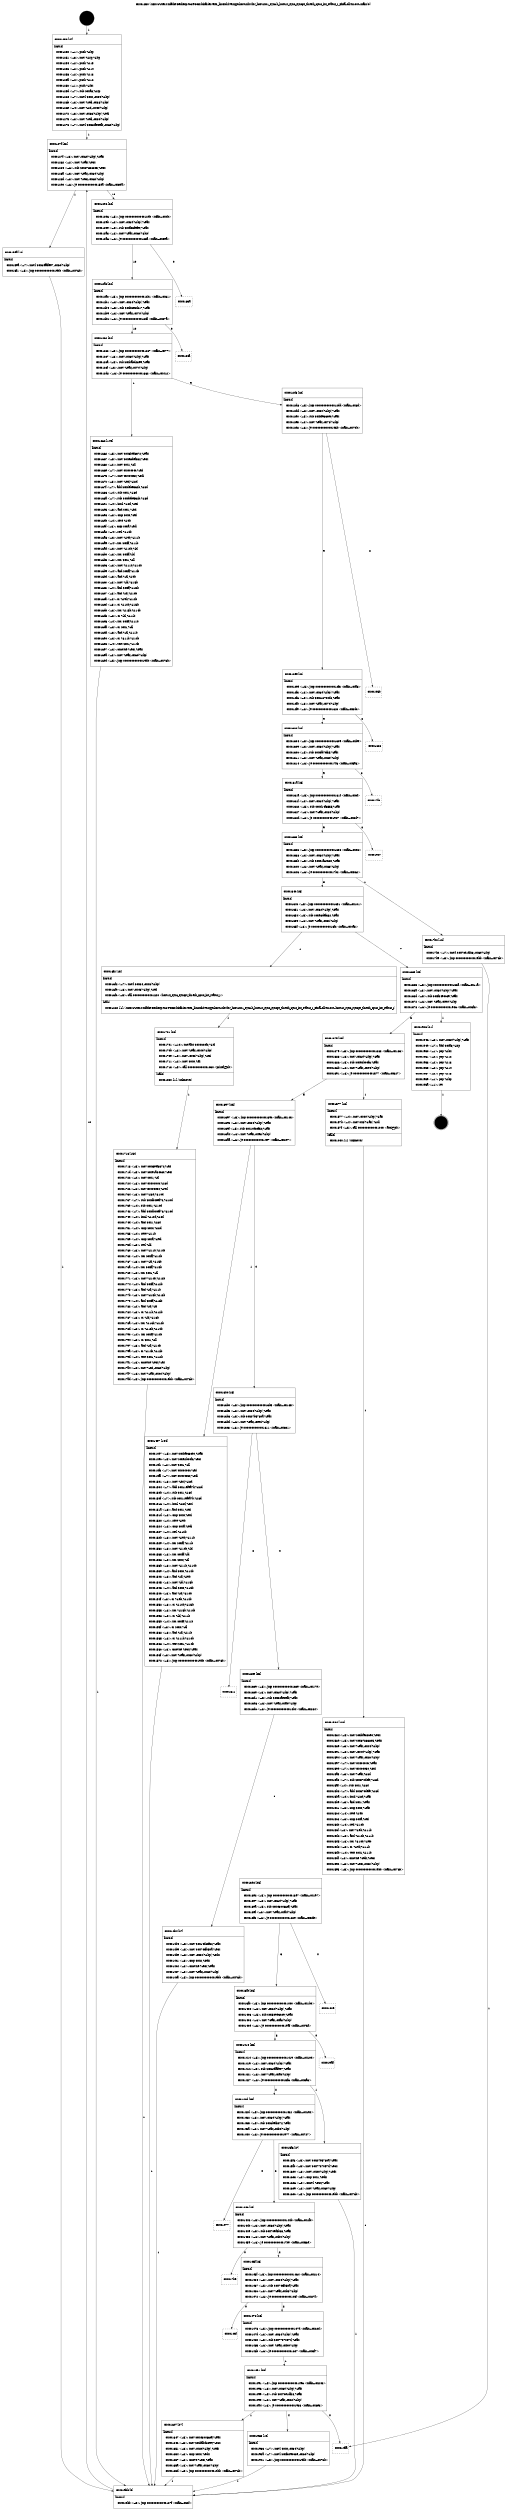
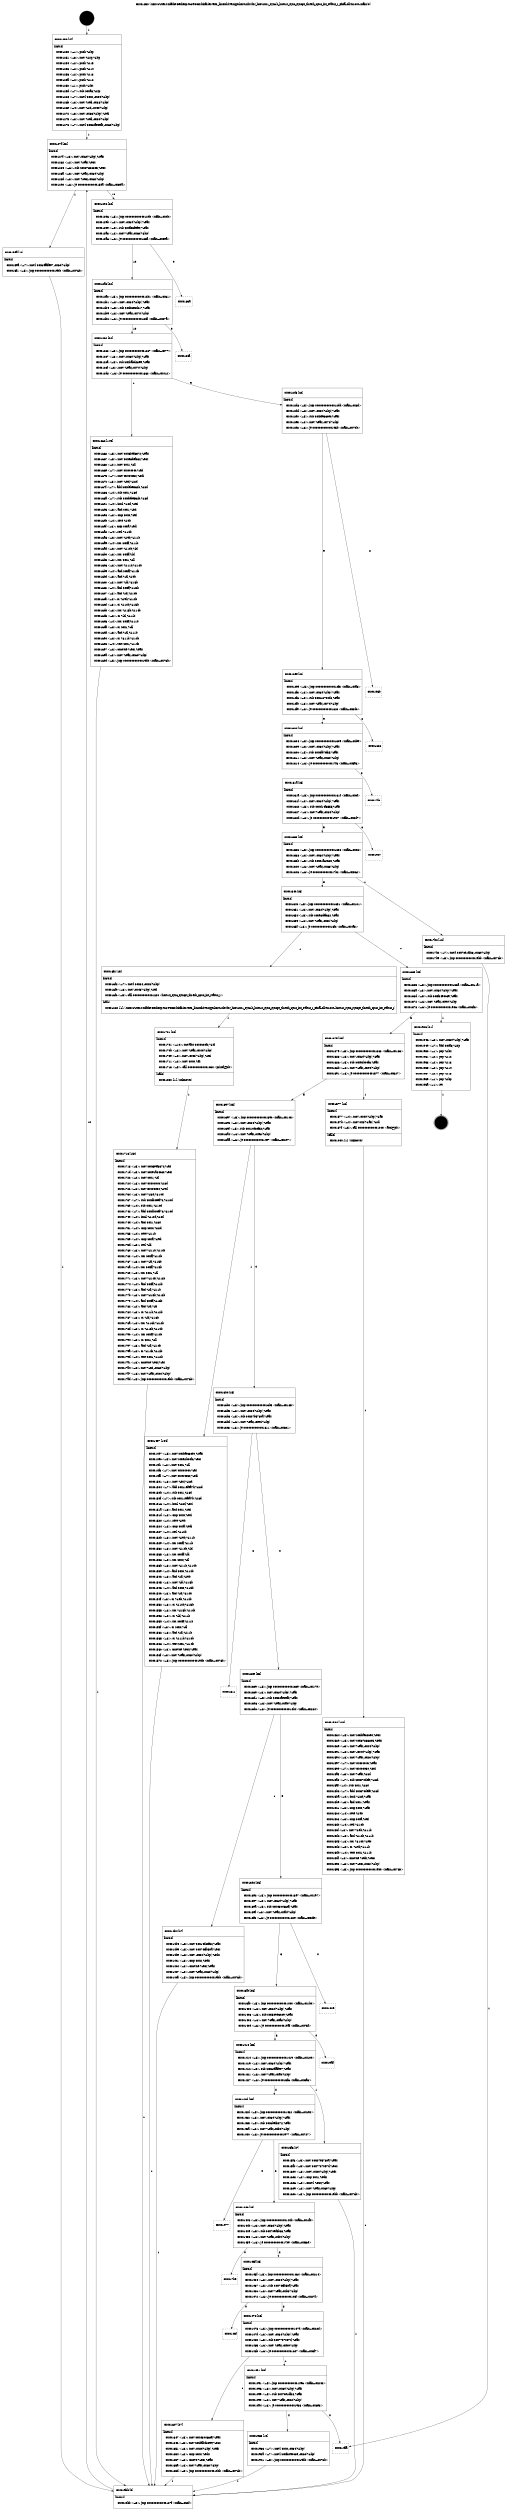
edge "0x401304 [22]" -> "0x40131a [25]": removed, label "9"
edge "0x4013c9 [25]" -> "0x4013e2 [25]": added, label "3"
edge "0x401491 [25]" -> "0x401647 [27]": now "0x401478 [25]" -> "0x401647 [27]"
